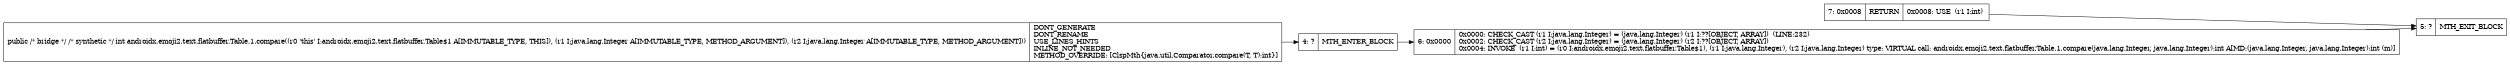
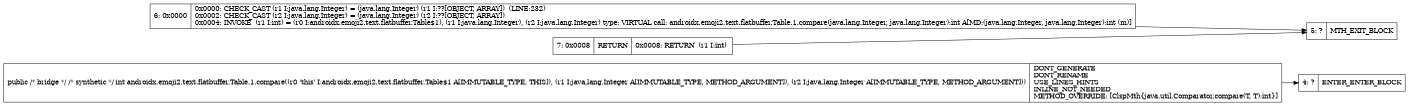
node "7: 0x0008": text "0x0008: USE  (r1 I:int)" -> "0x0008: RETURN  (r1 I:int)"
node "4: ?": text "MTH_ENTER_BLOCK" -> "ENTER_ENTER_BLOCK"
edge "4: ?" -> "6: 0x0000": removed
